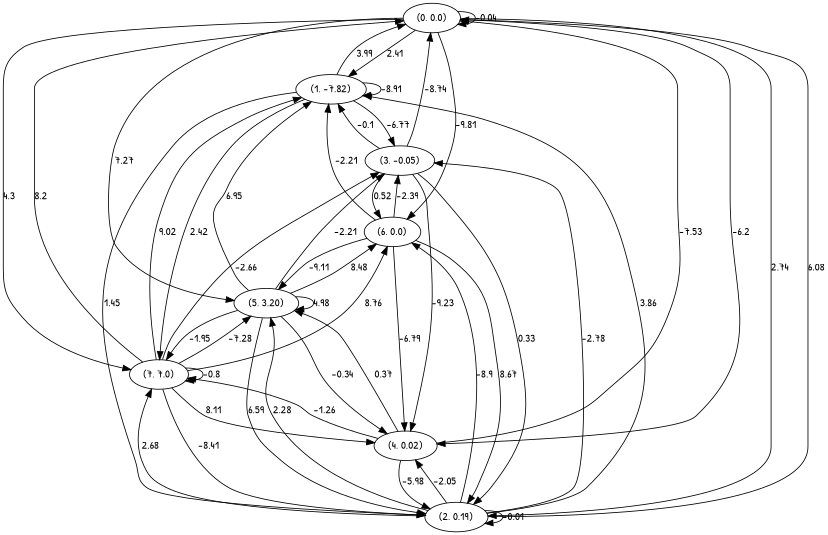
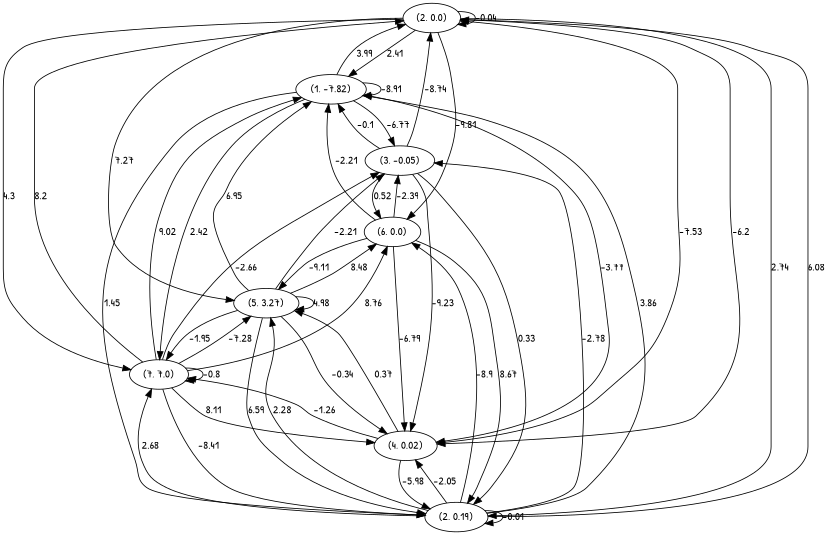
node "(0, 0.0)": label "(0, 0.0)" -> "(2, 0.0)"
edge "(1, -7.82)" -> "(4, 0.02)": added, label "-3.77"
node "(5, 3.20)": label "(5, 3.20)" -> "(5, 3.27)"
